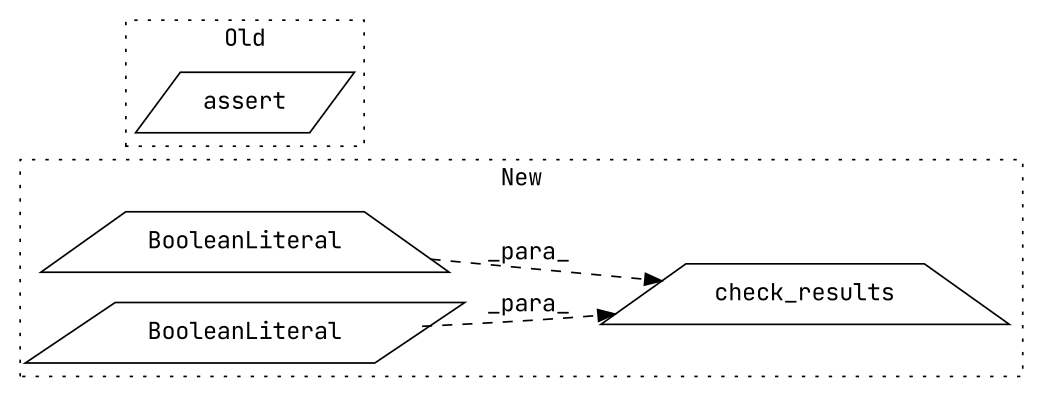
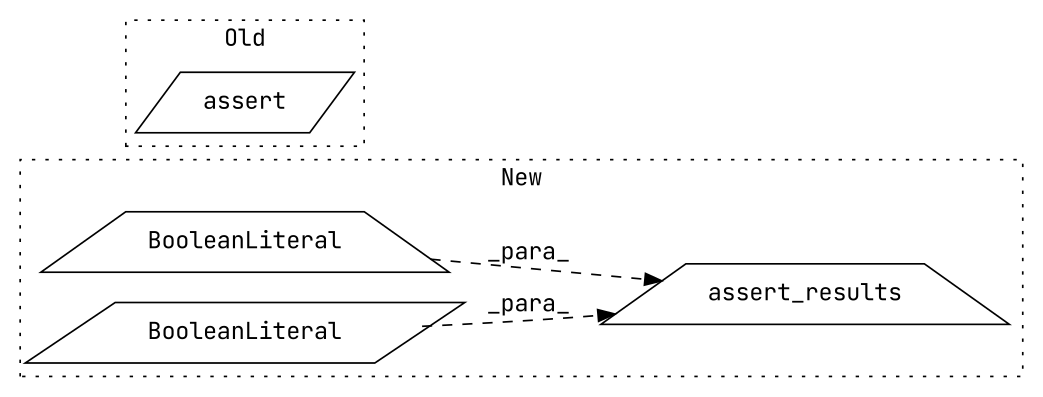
node "check_results": label "check_results" -> "assert_results"
